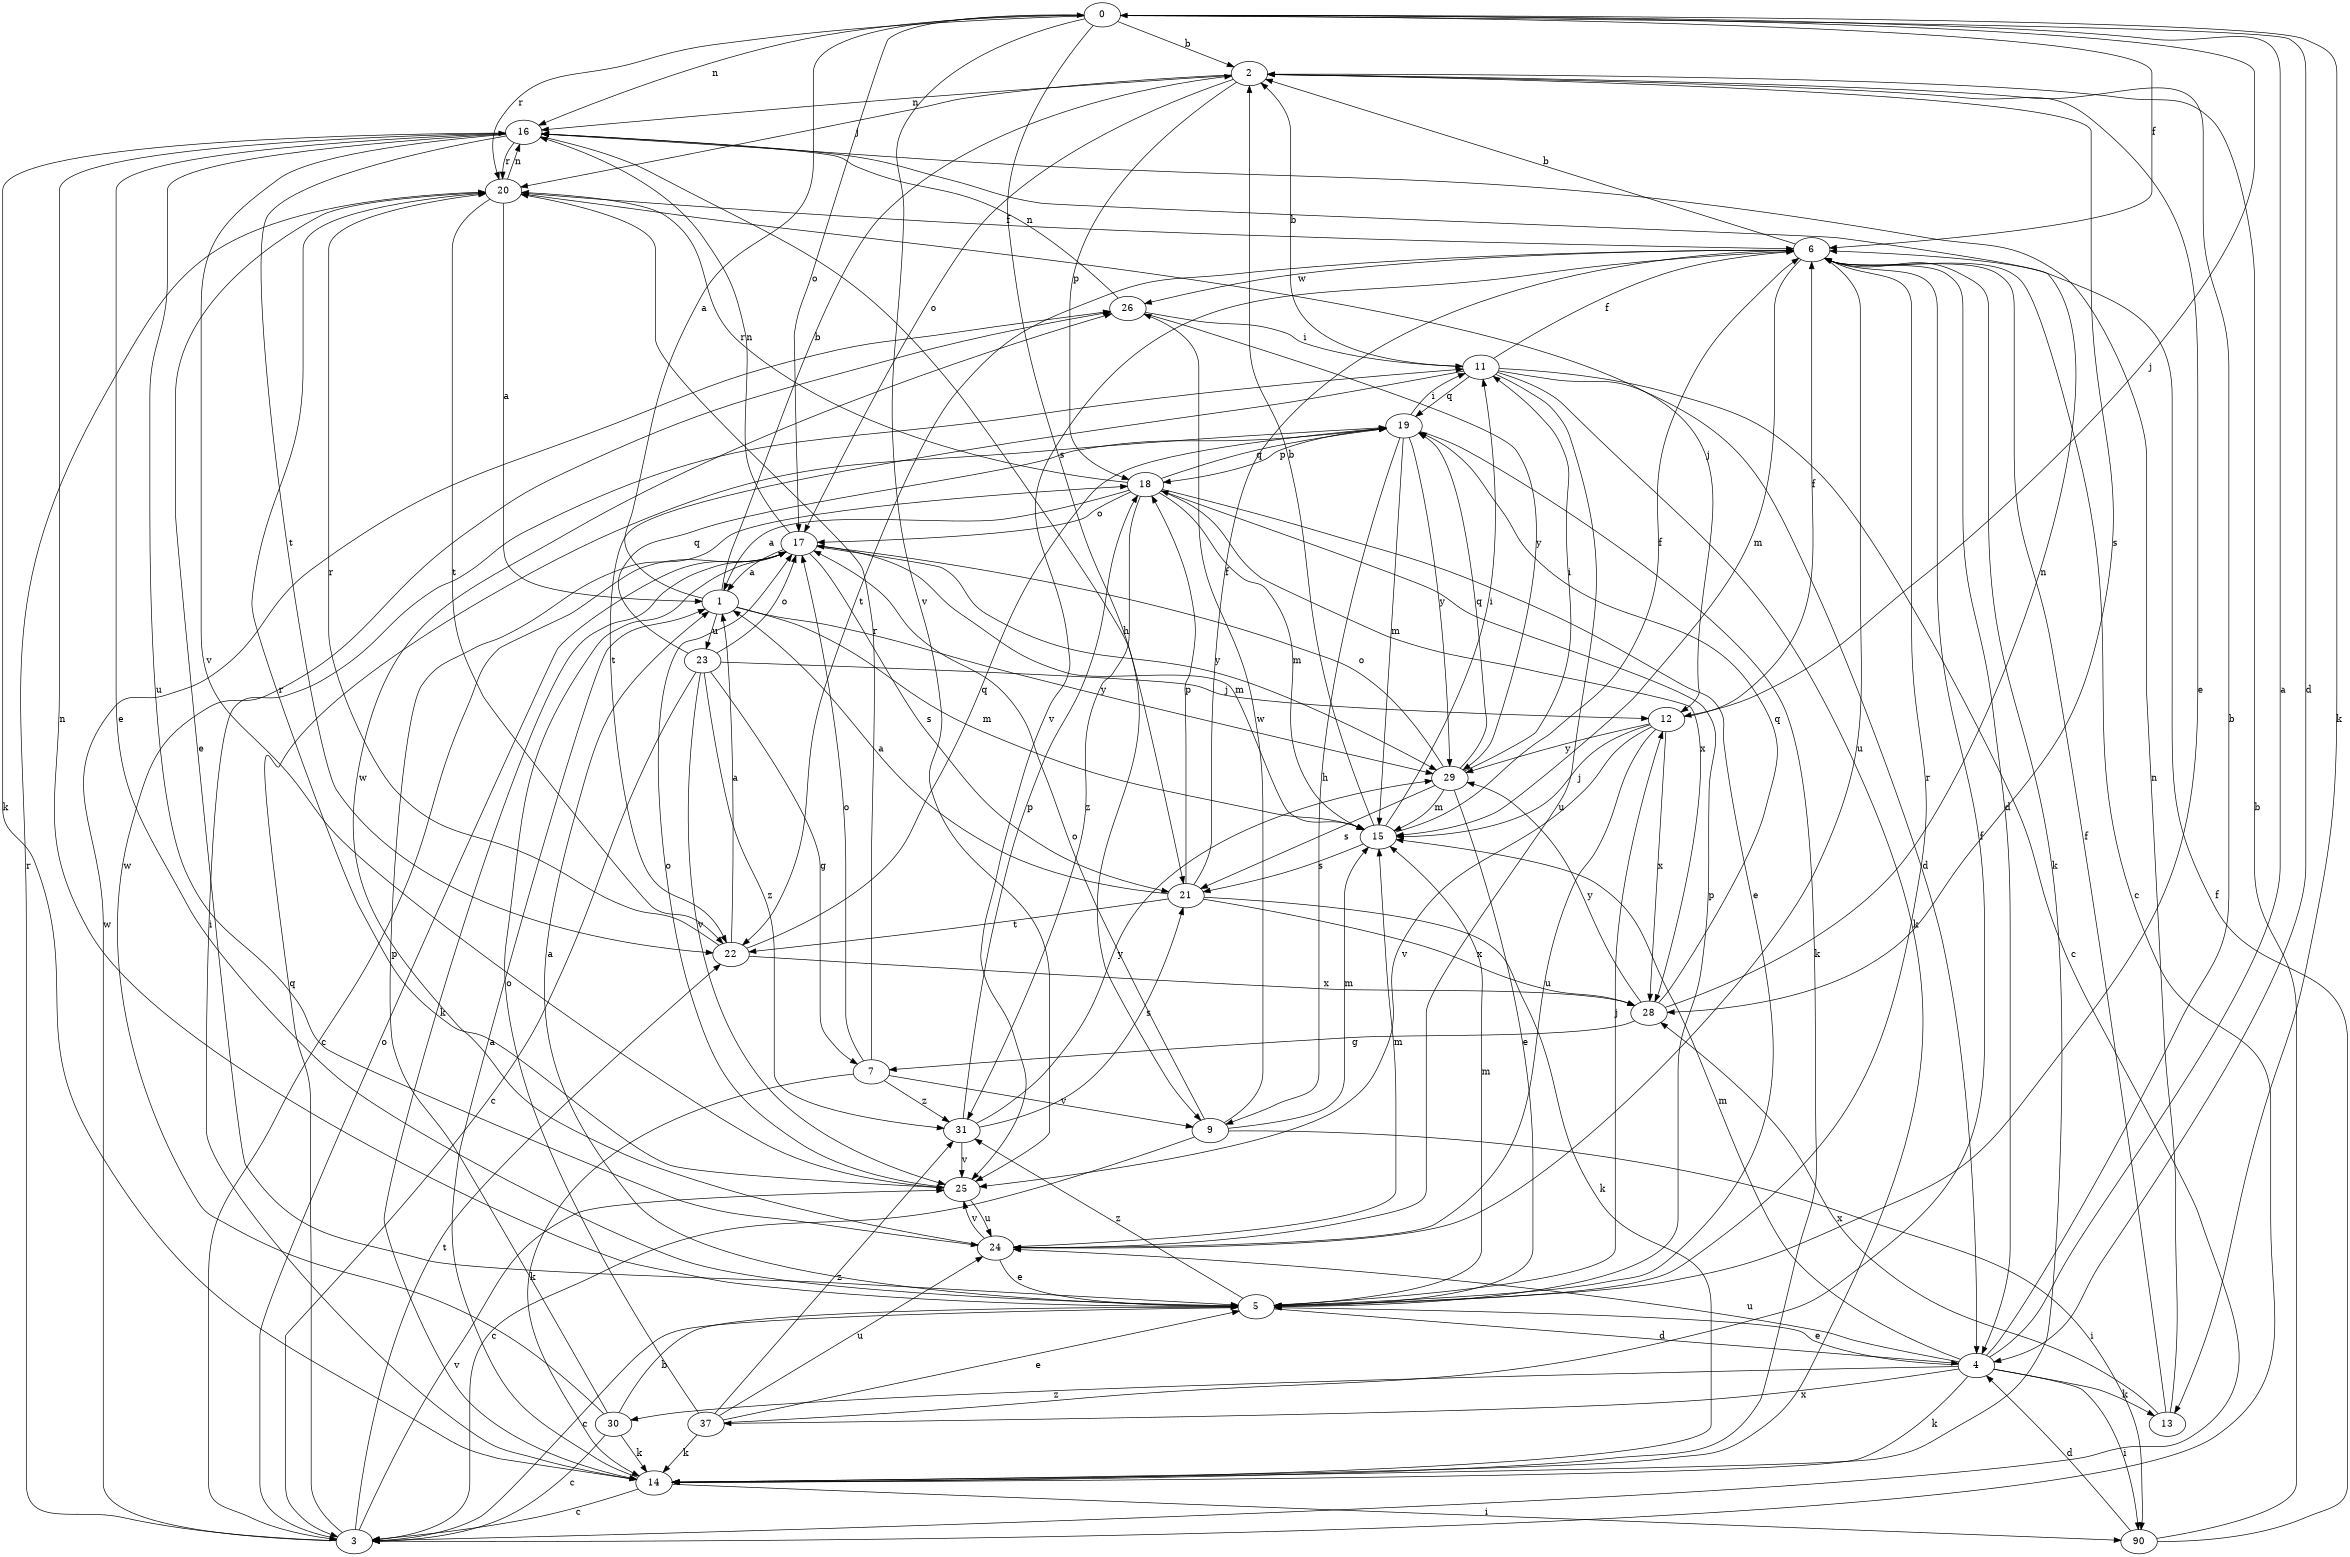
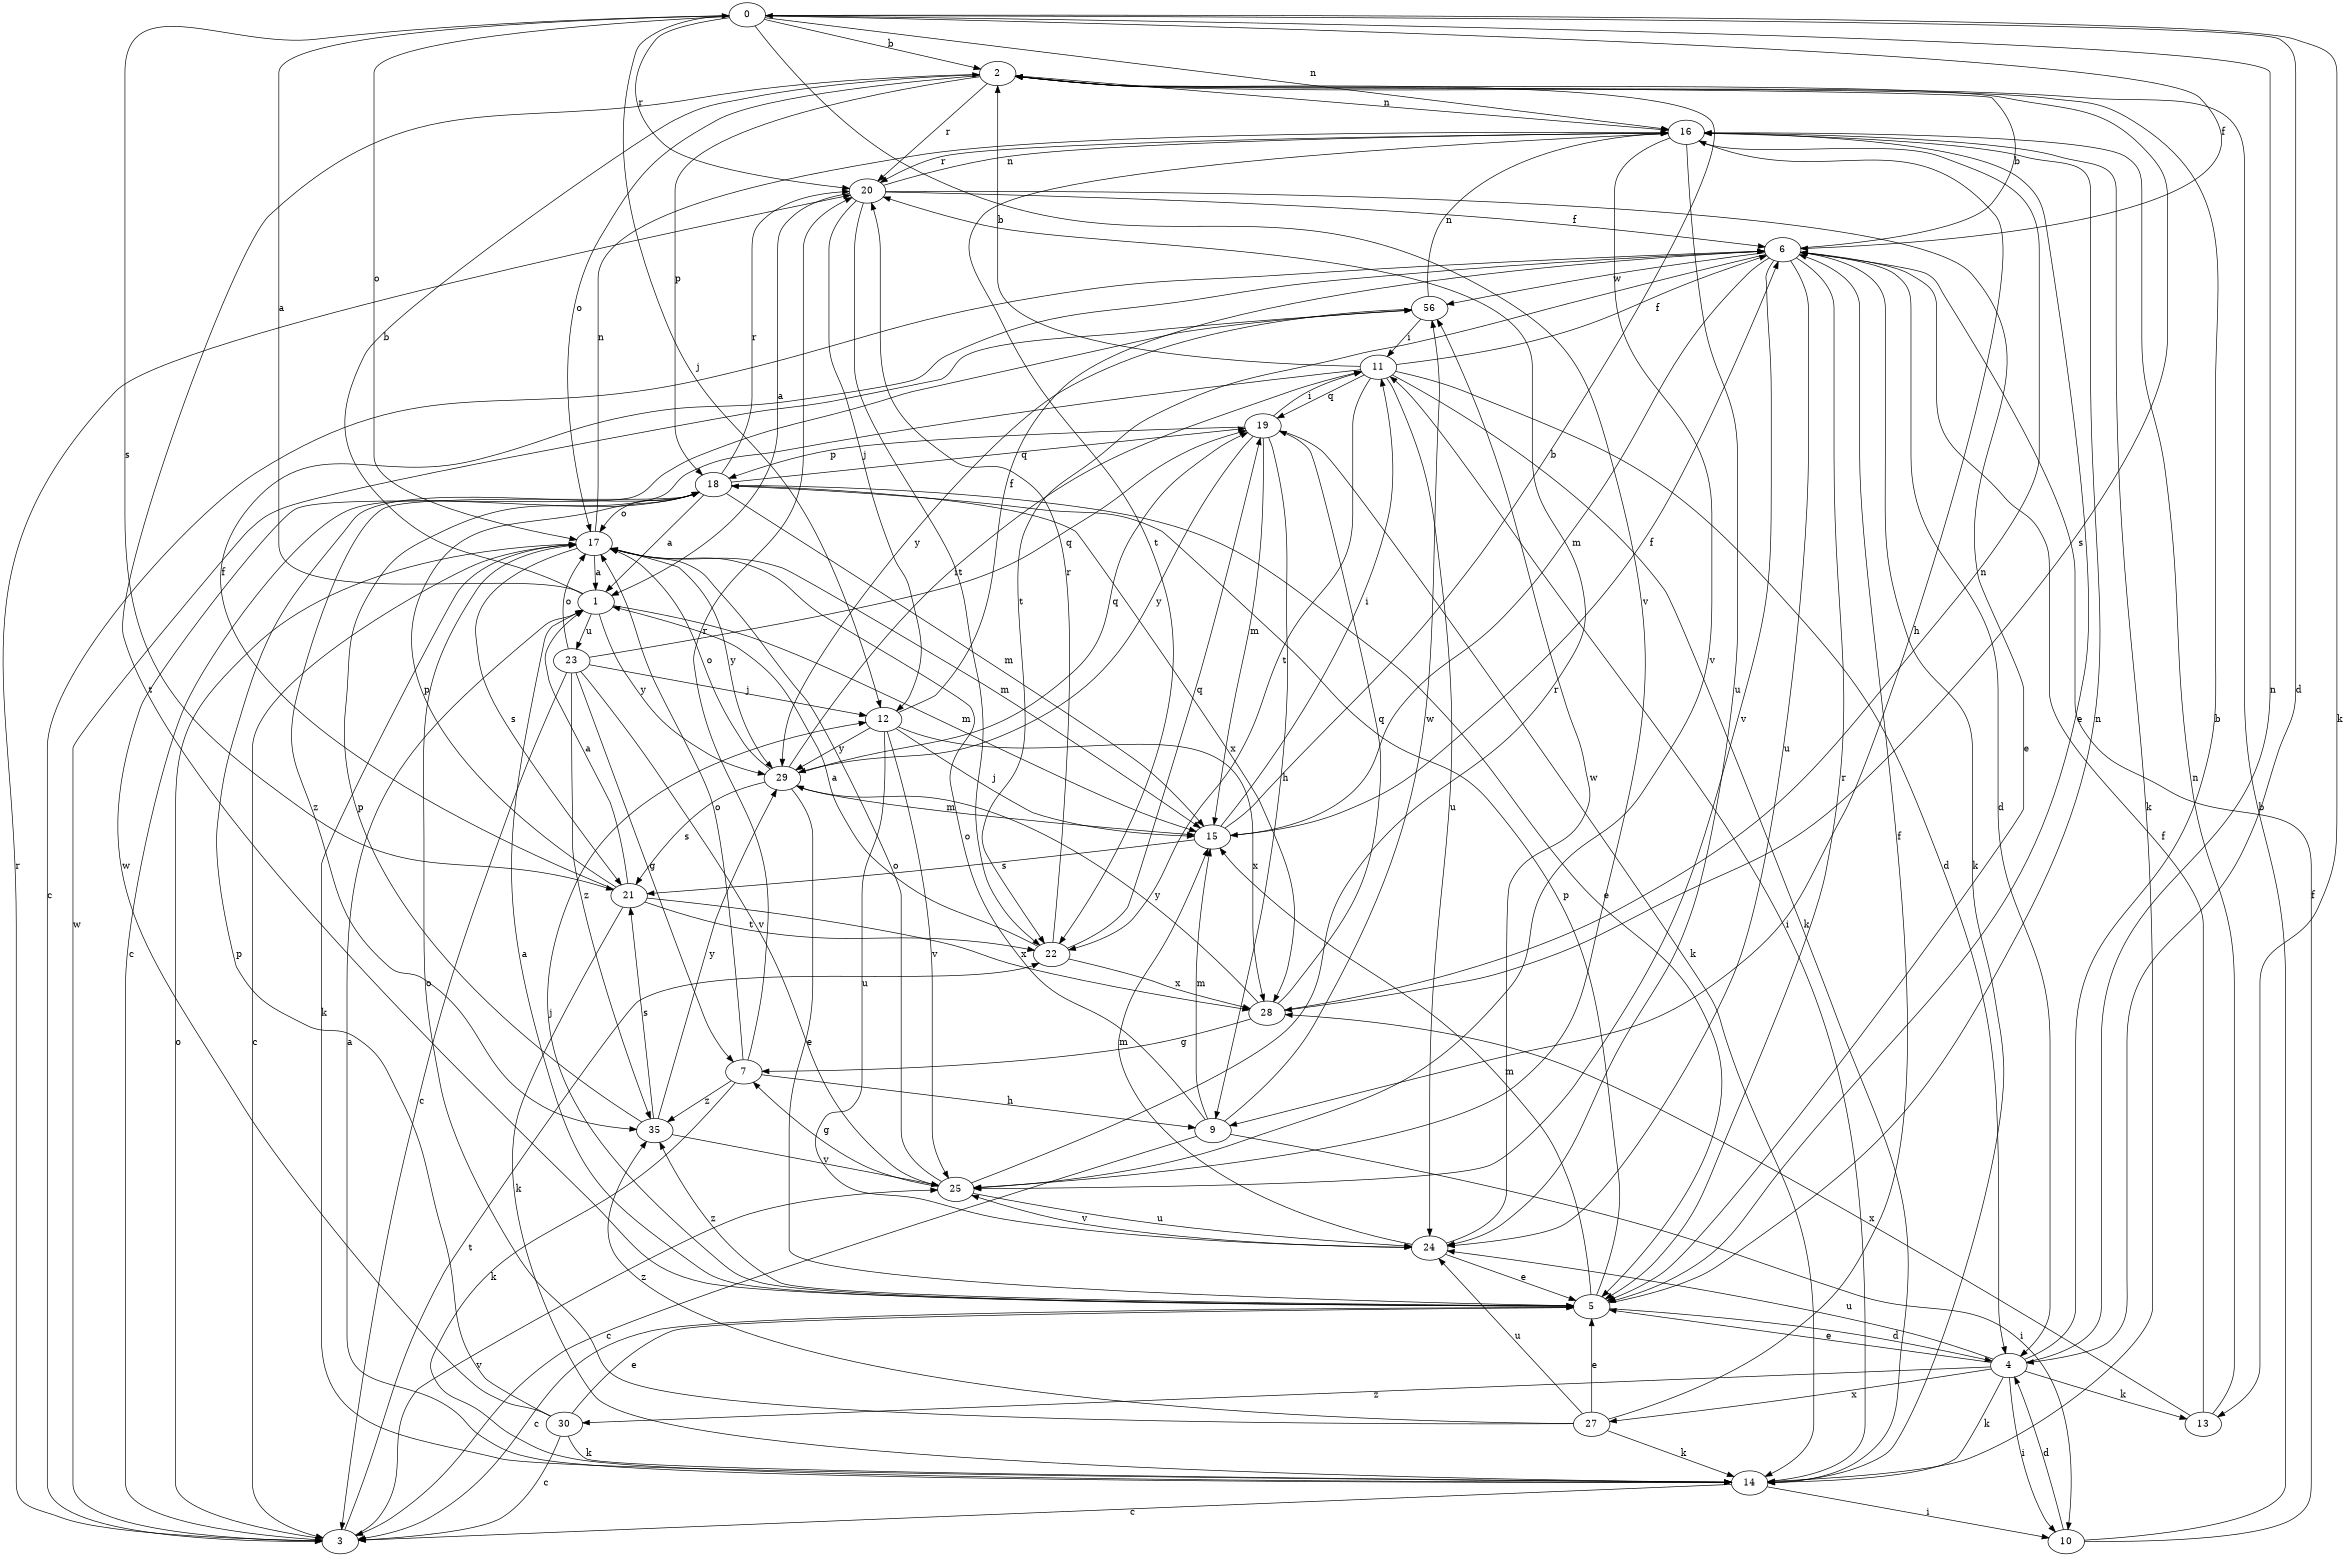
edge "2" -> "20": label "j" -> "r"
node "26": label "26" -> "56"
edge "3" -> "19": removed, label "q"
edge "2" -> "5": label "e" -> "t"
edge "4" -> "0": label "a" -> "n"
edge "4" -> "15": removed, label "m"
edge "7" -> "9": label "v" -> "h"
node "31": label "31" -> "35"
edge "25" -> "7": added, label "g"
edge "30" -> "5": label "b" -> "e"
node "37": label "37" -> "27"
node "90": label "90" -> "10"
